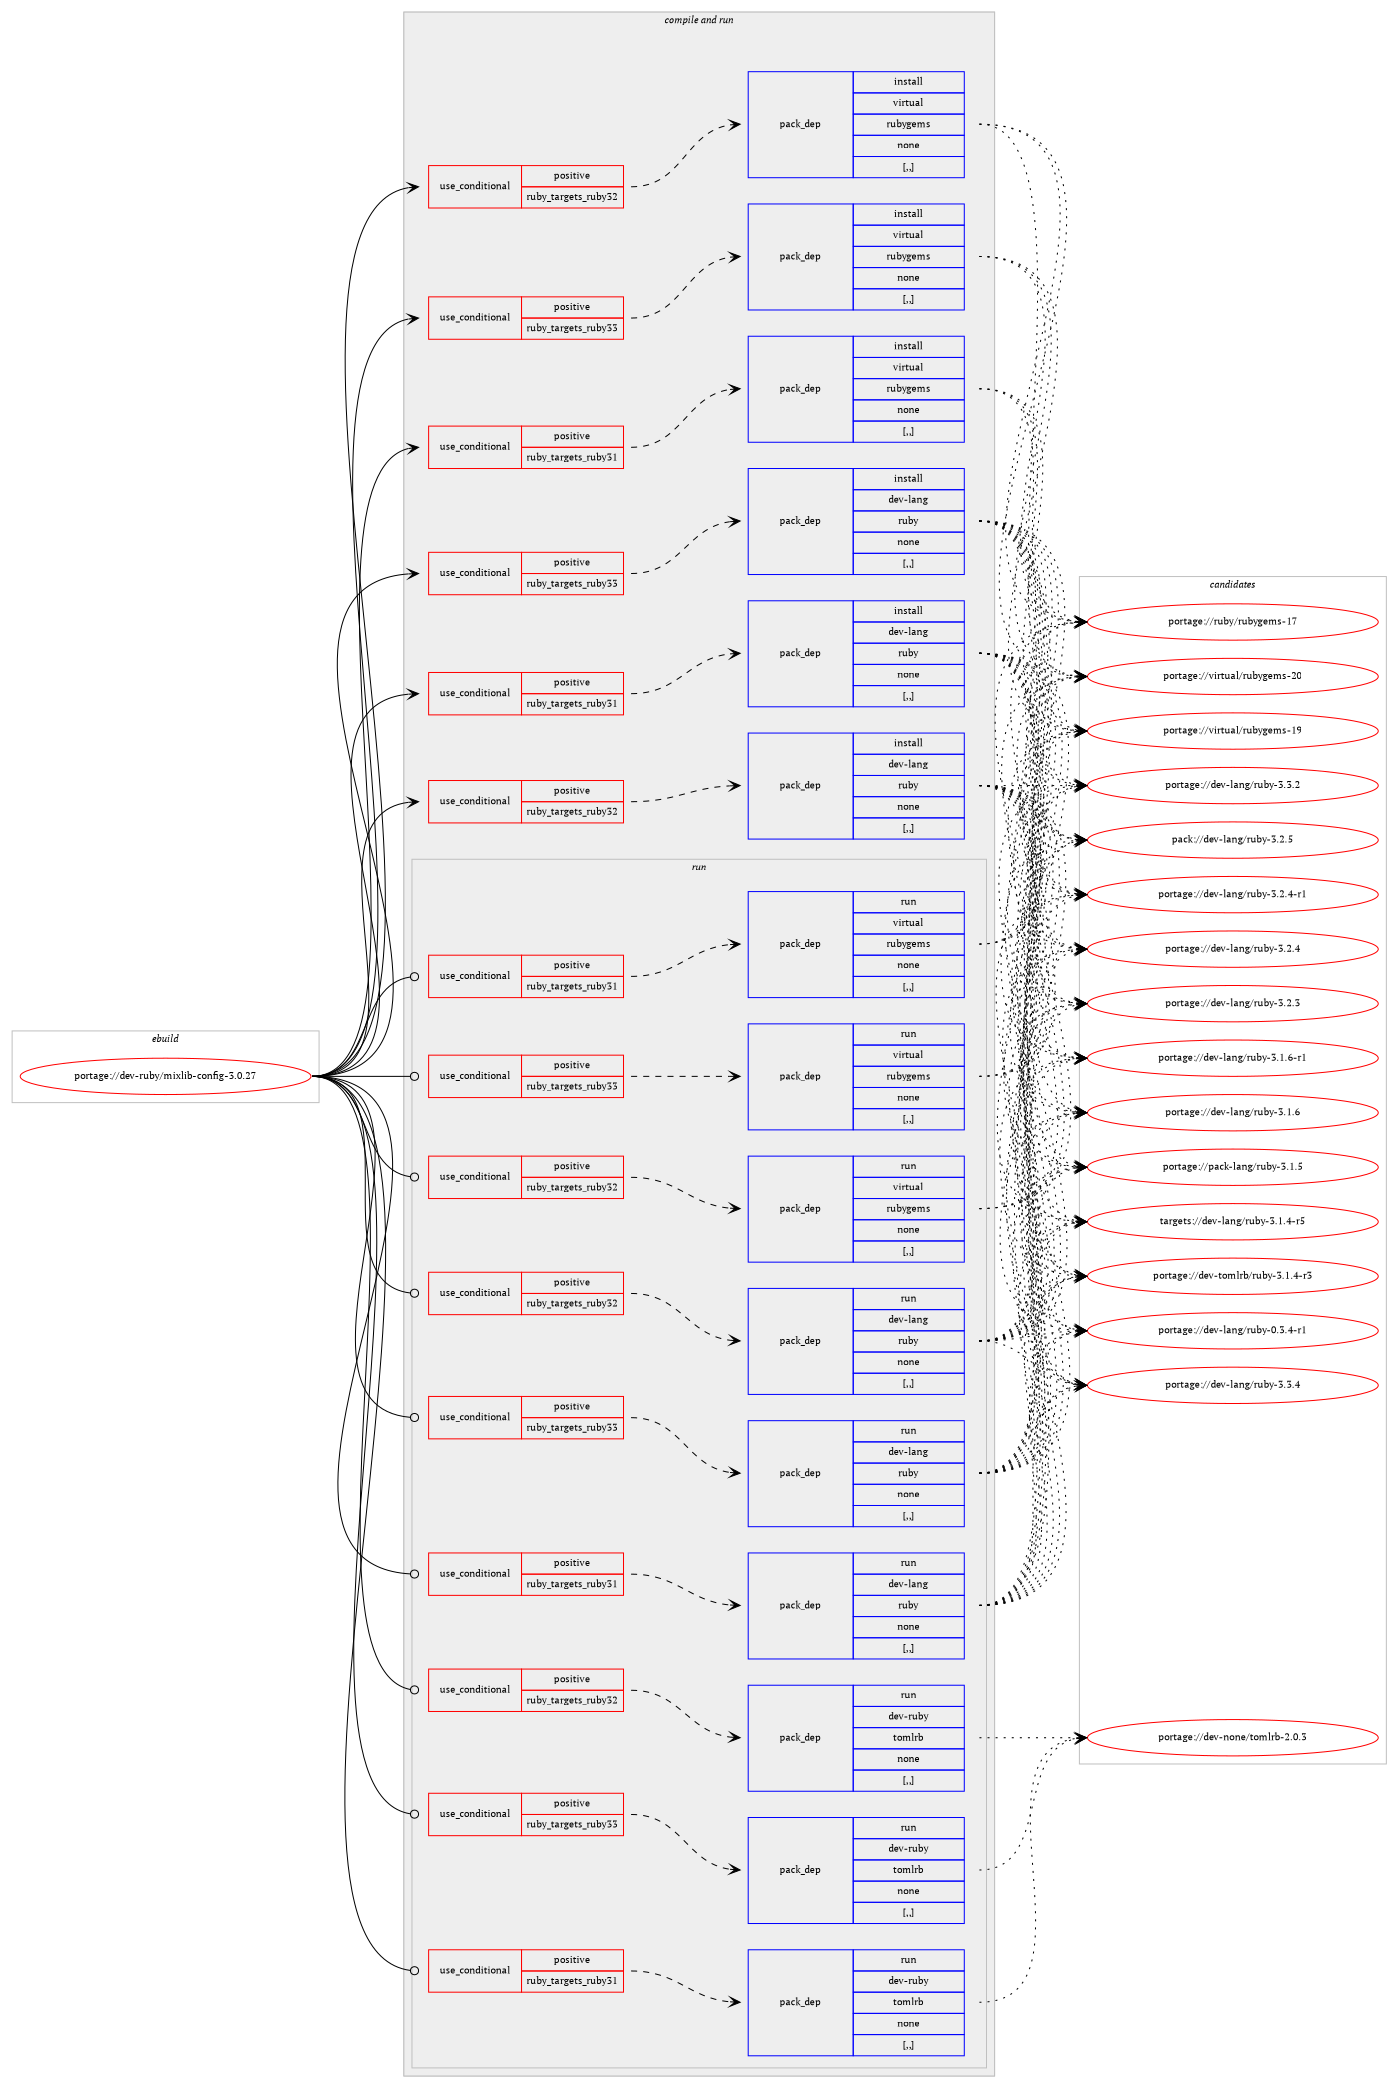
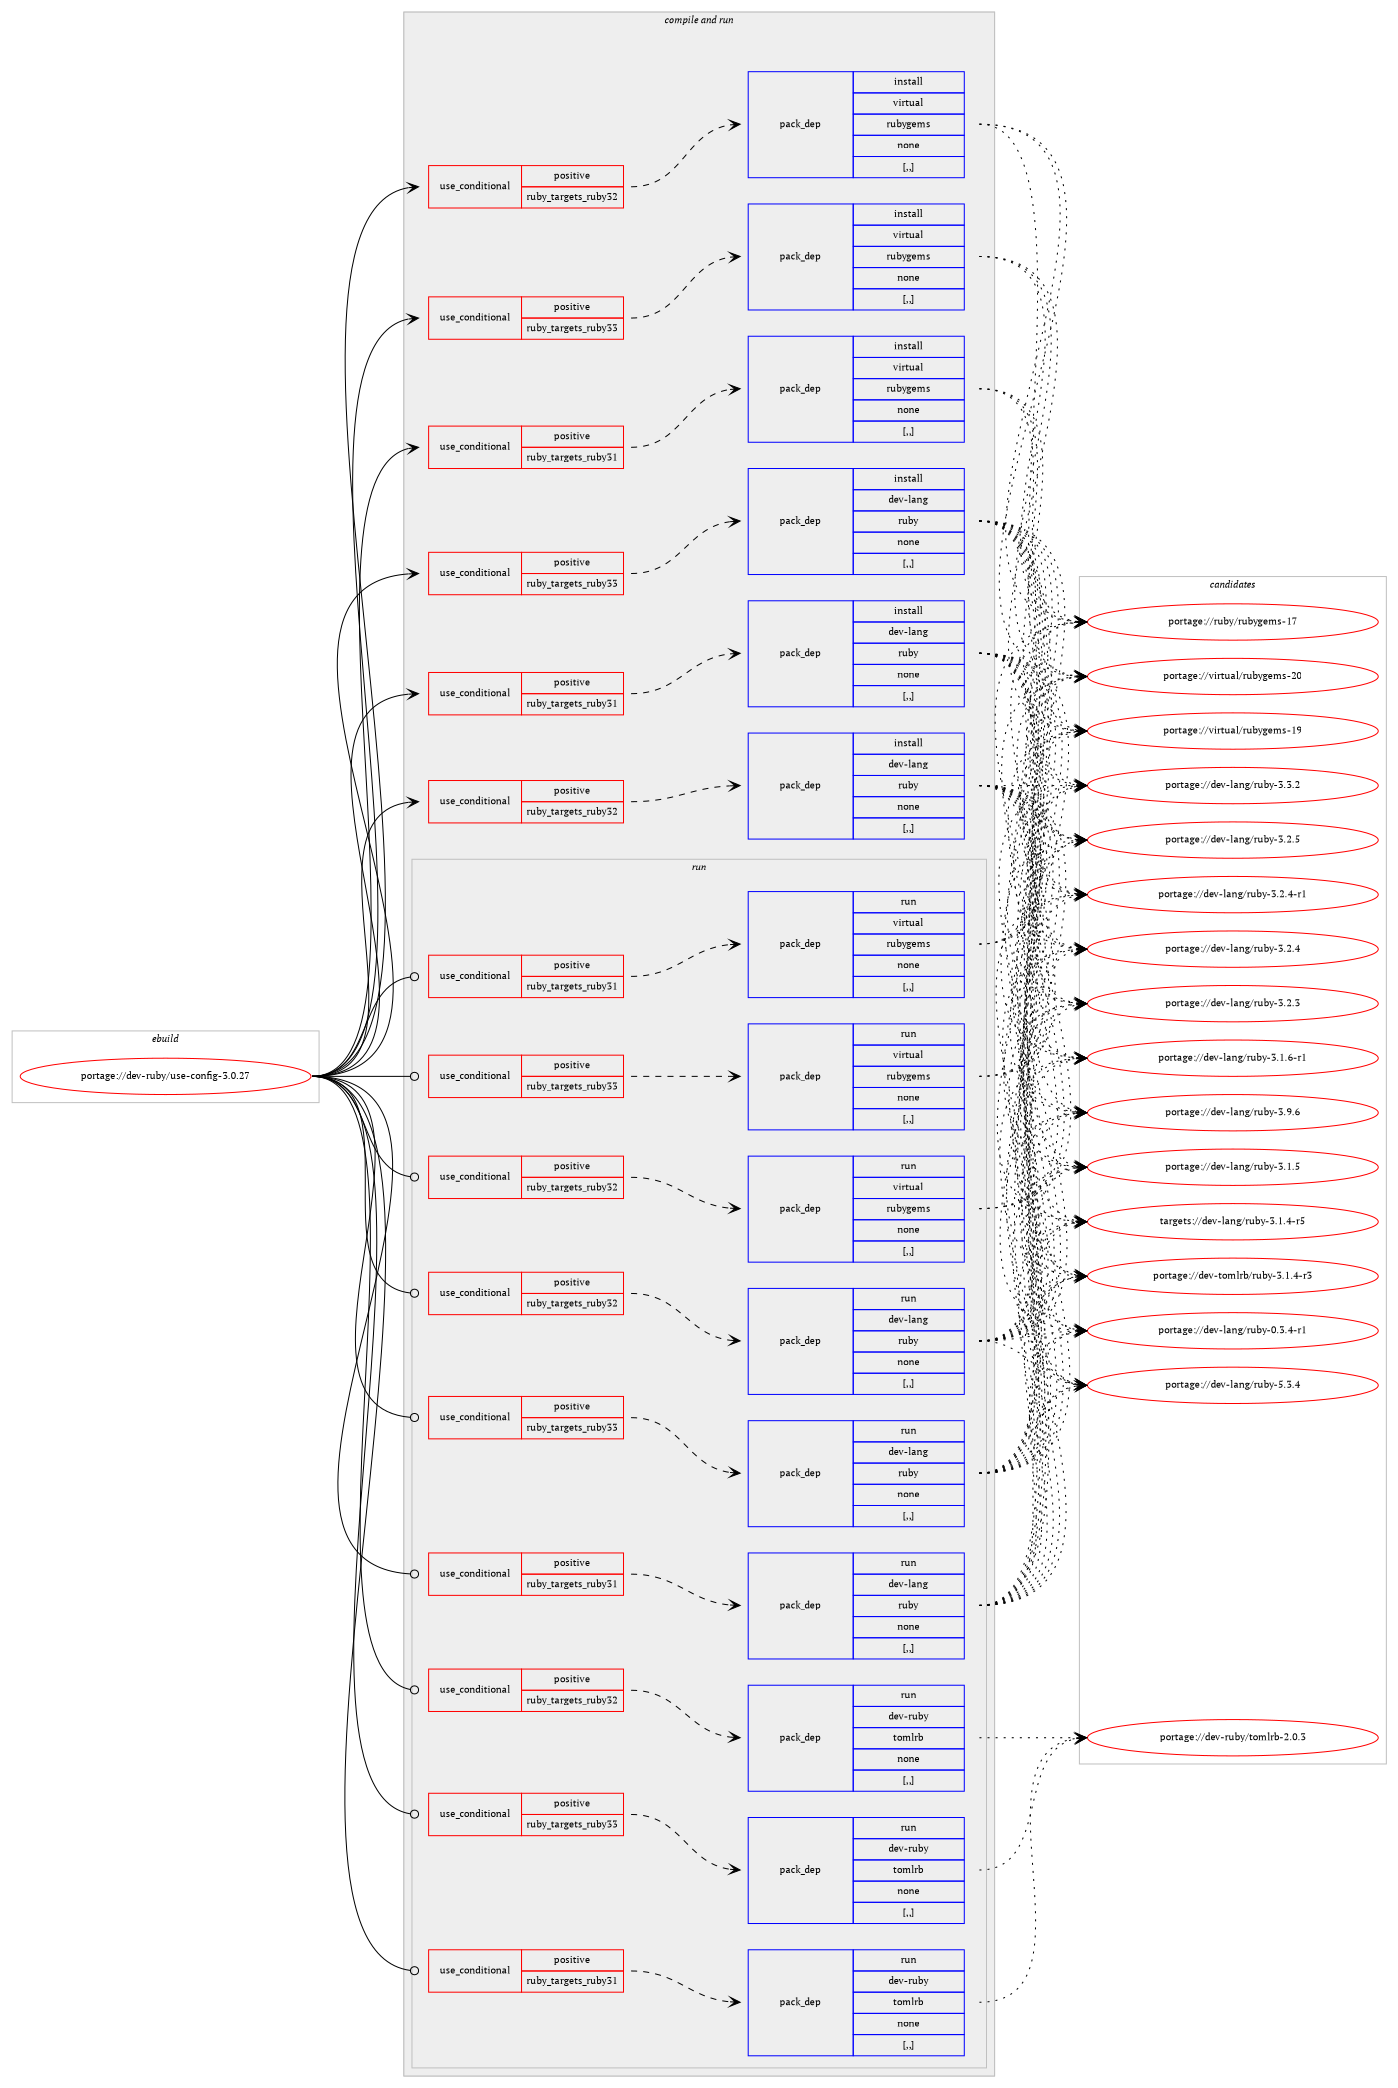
node "pack://dev-lang/ruby-3.2.5": label "pack://dev-lang/ruby-3.2.5" -> "portage://dev-lang/ruby-3.2.5"
node "portage://dev-ruby/mixlib-config-3.0.27": label "portage://dev-ruby/mixlib-config-3.0.27" -> "portage://dev-ruby/use-config-3.0.27"
node "portage://dev-lang/ruby-3.1.6": label "portage://dev-lang/ruby-3.1.6" -> "portage://dev-lang/ruby-3.9.6"
node "portage://pack-lang/ruby-3.1.5": label "portage://pack-lang/ruby-3.1.5" -> "portage://dev-lang/ruby-3.1.5"
node "portage://dev-lang/ruby-3.3.4": label "portage://dev-lang/ruby-3.3.4" -> "portage://dev-lang/ruby-5.3.4"
node "portage://dev-none/tomlrb-2.0.3": label "portage://dev-none/tomlrb-2.0.3" -> "portage://dev-ruby/tomlrb-2.0.3"
